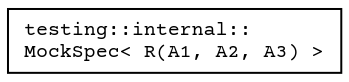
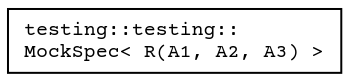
node "testing::internal:: MockSpec< R(A1, A2, A3) >": label "testing::internal:: MockSpec< R(A1, A2, A3) >" -> "testing::testing:: MockSpec< R(A1, A2, A3) >"
